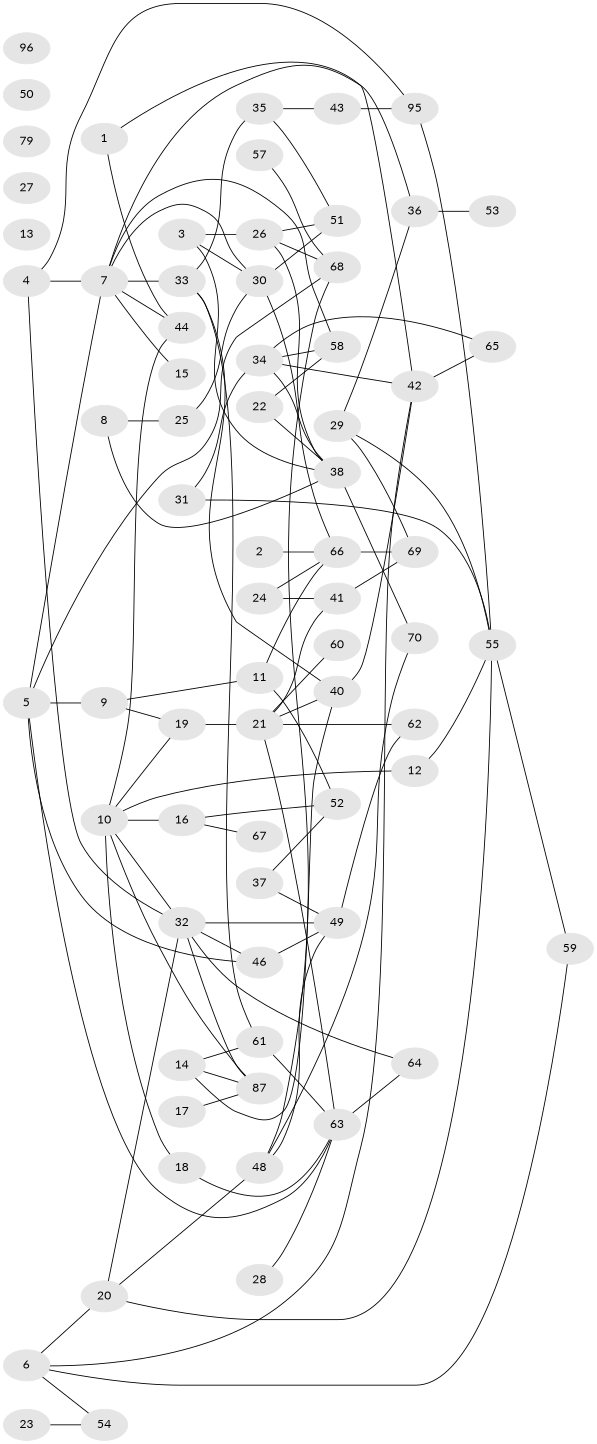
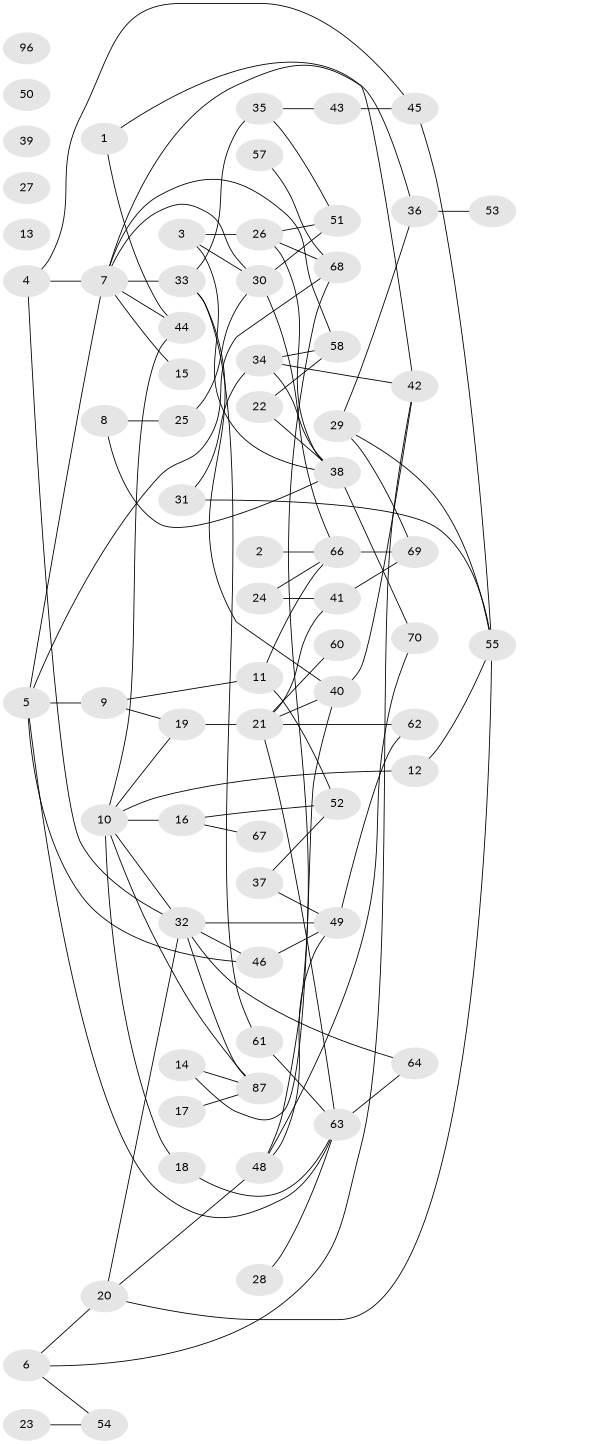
node "95": label "95" -> "45"
node "79": label "79" -> "39"
node "65": removed
node "59": removed
edge "61" -- "14": removed
